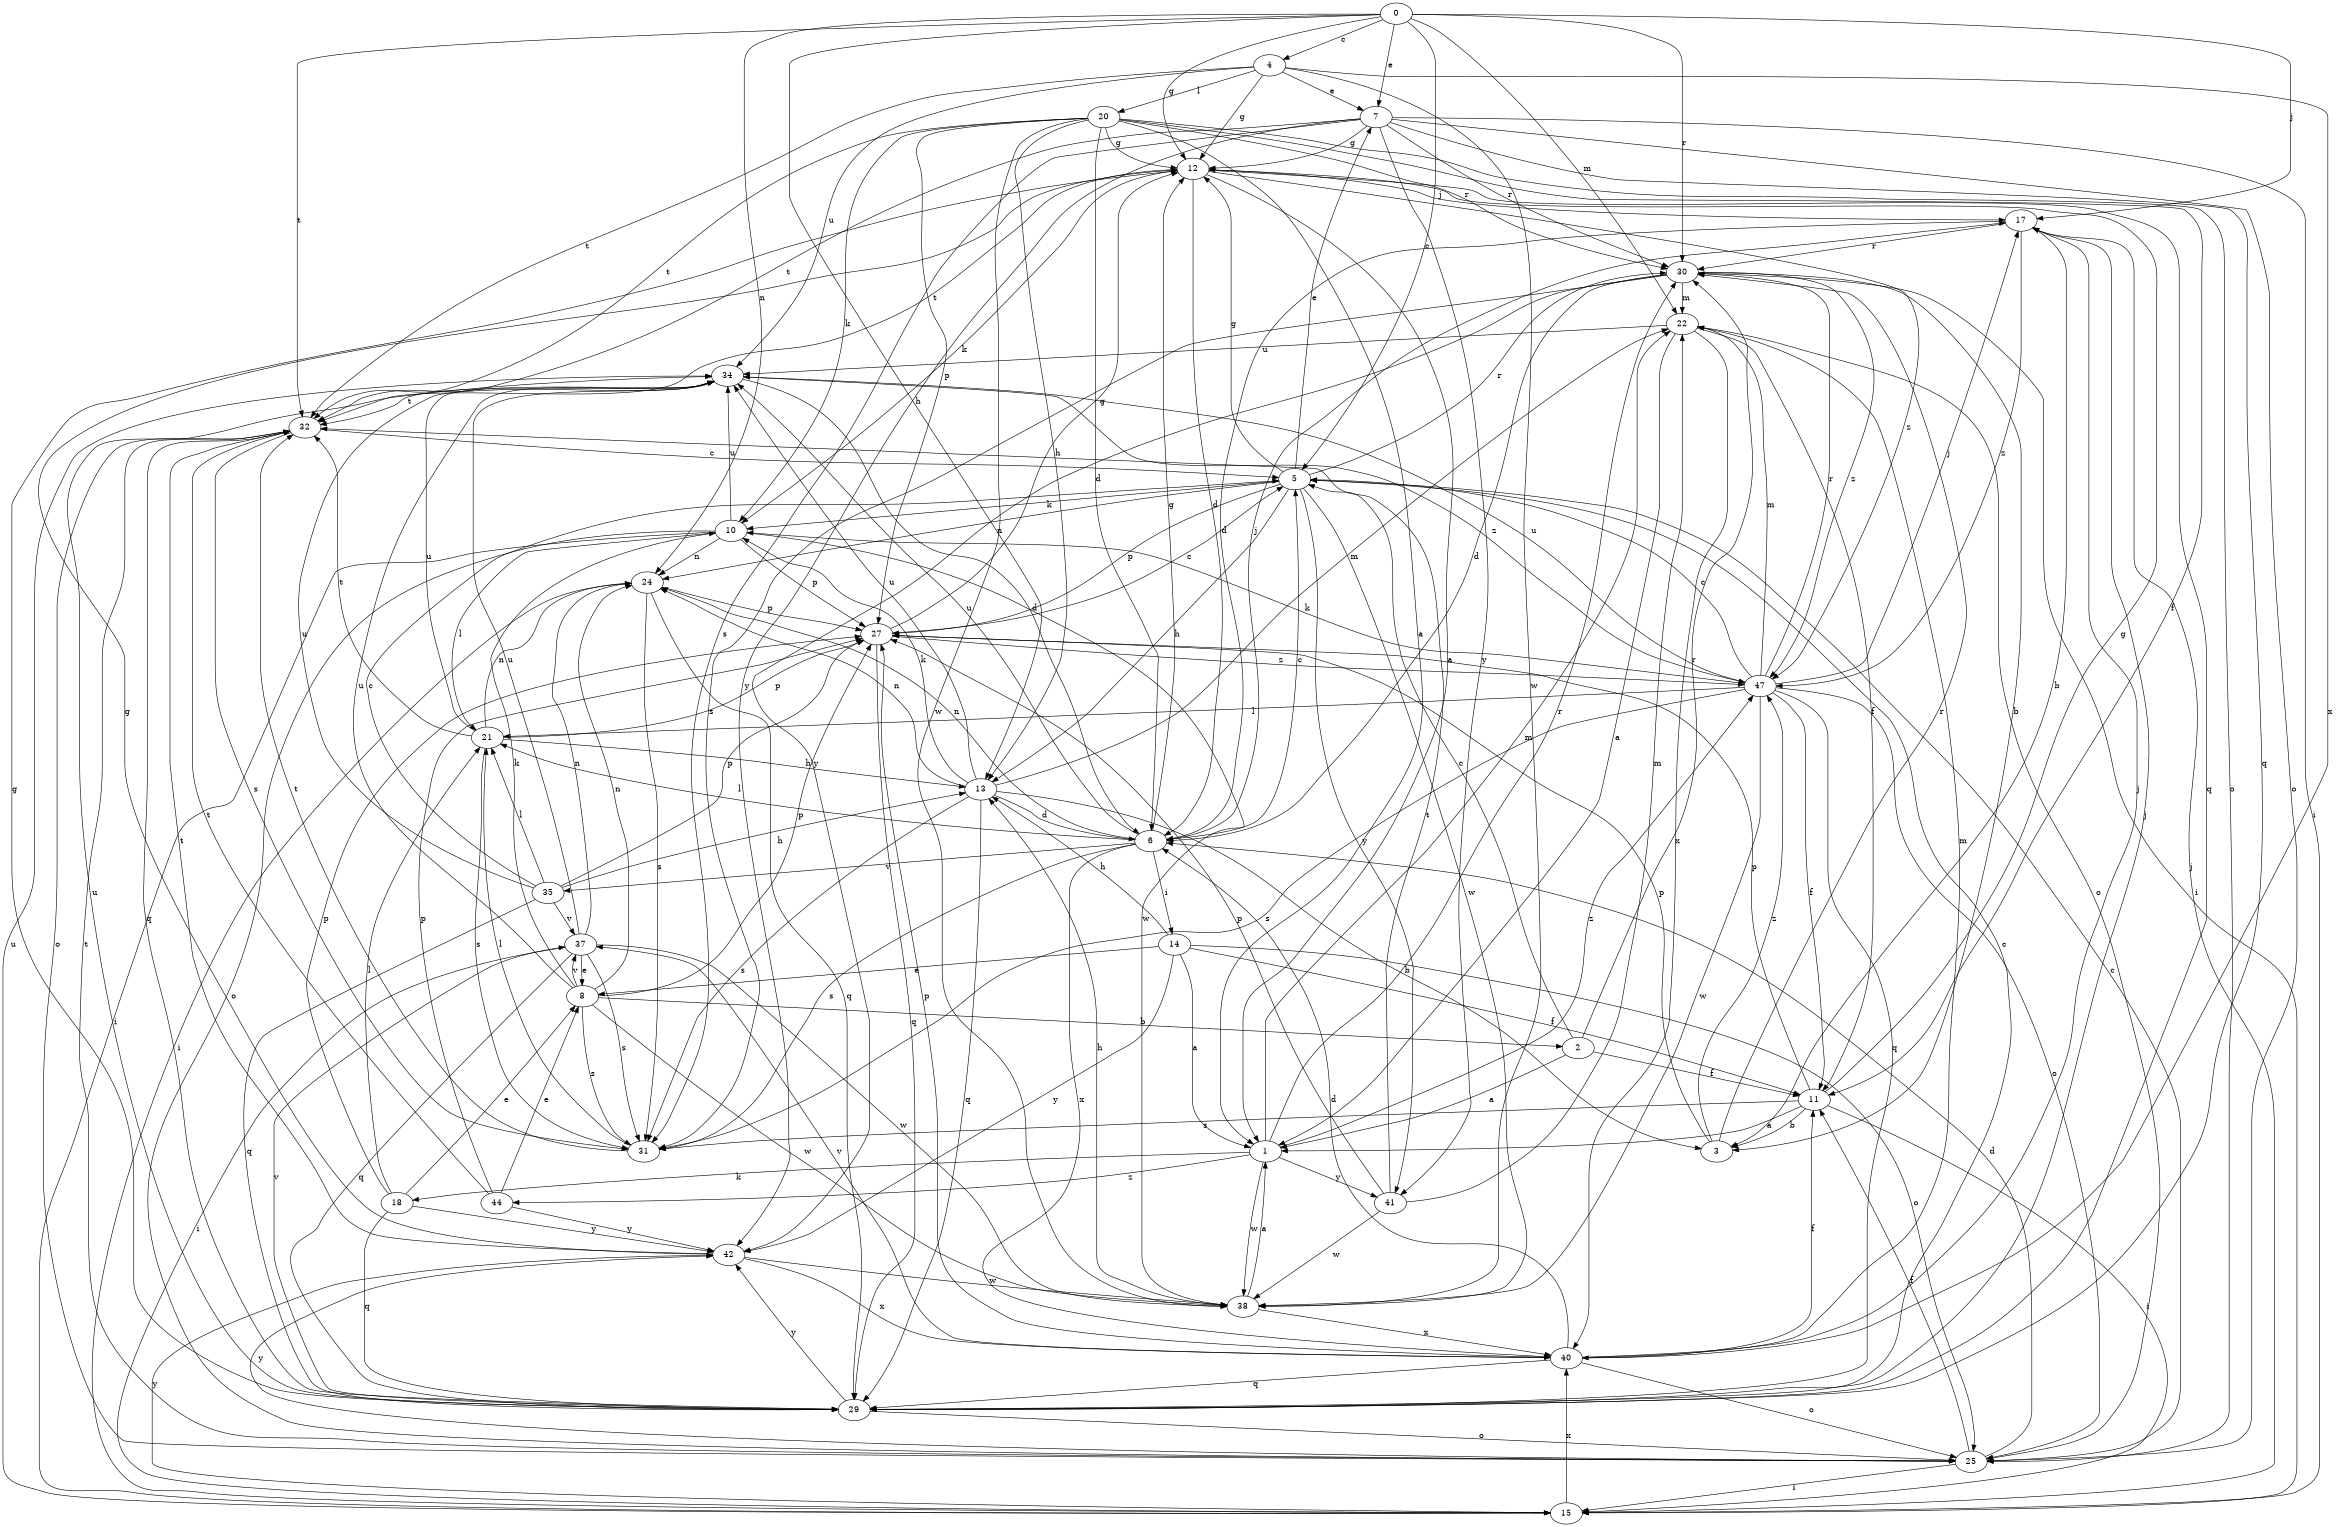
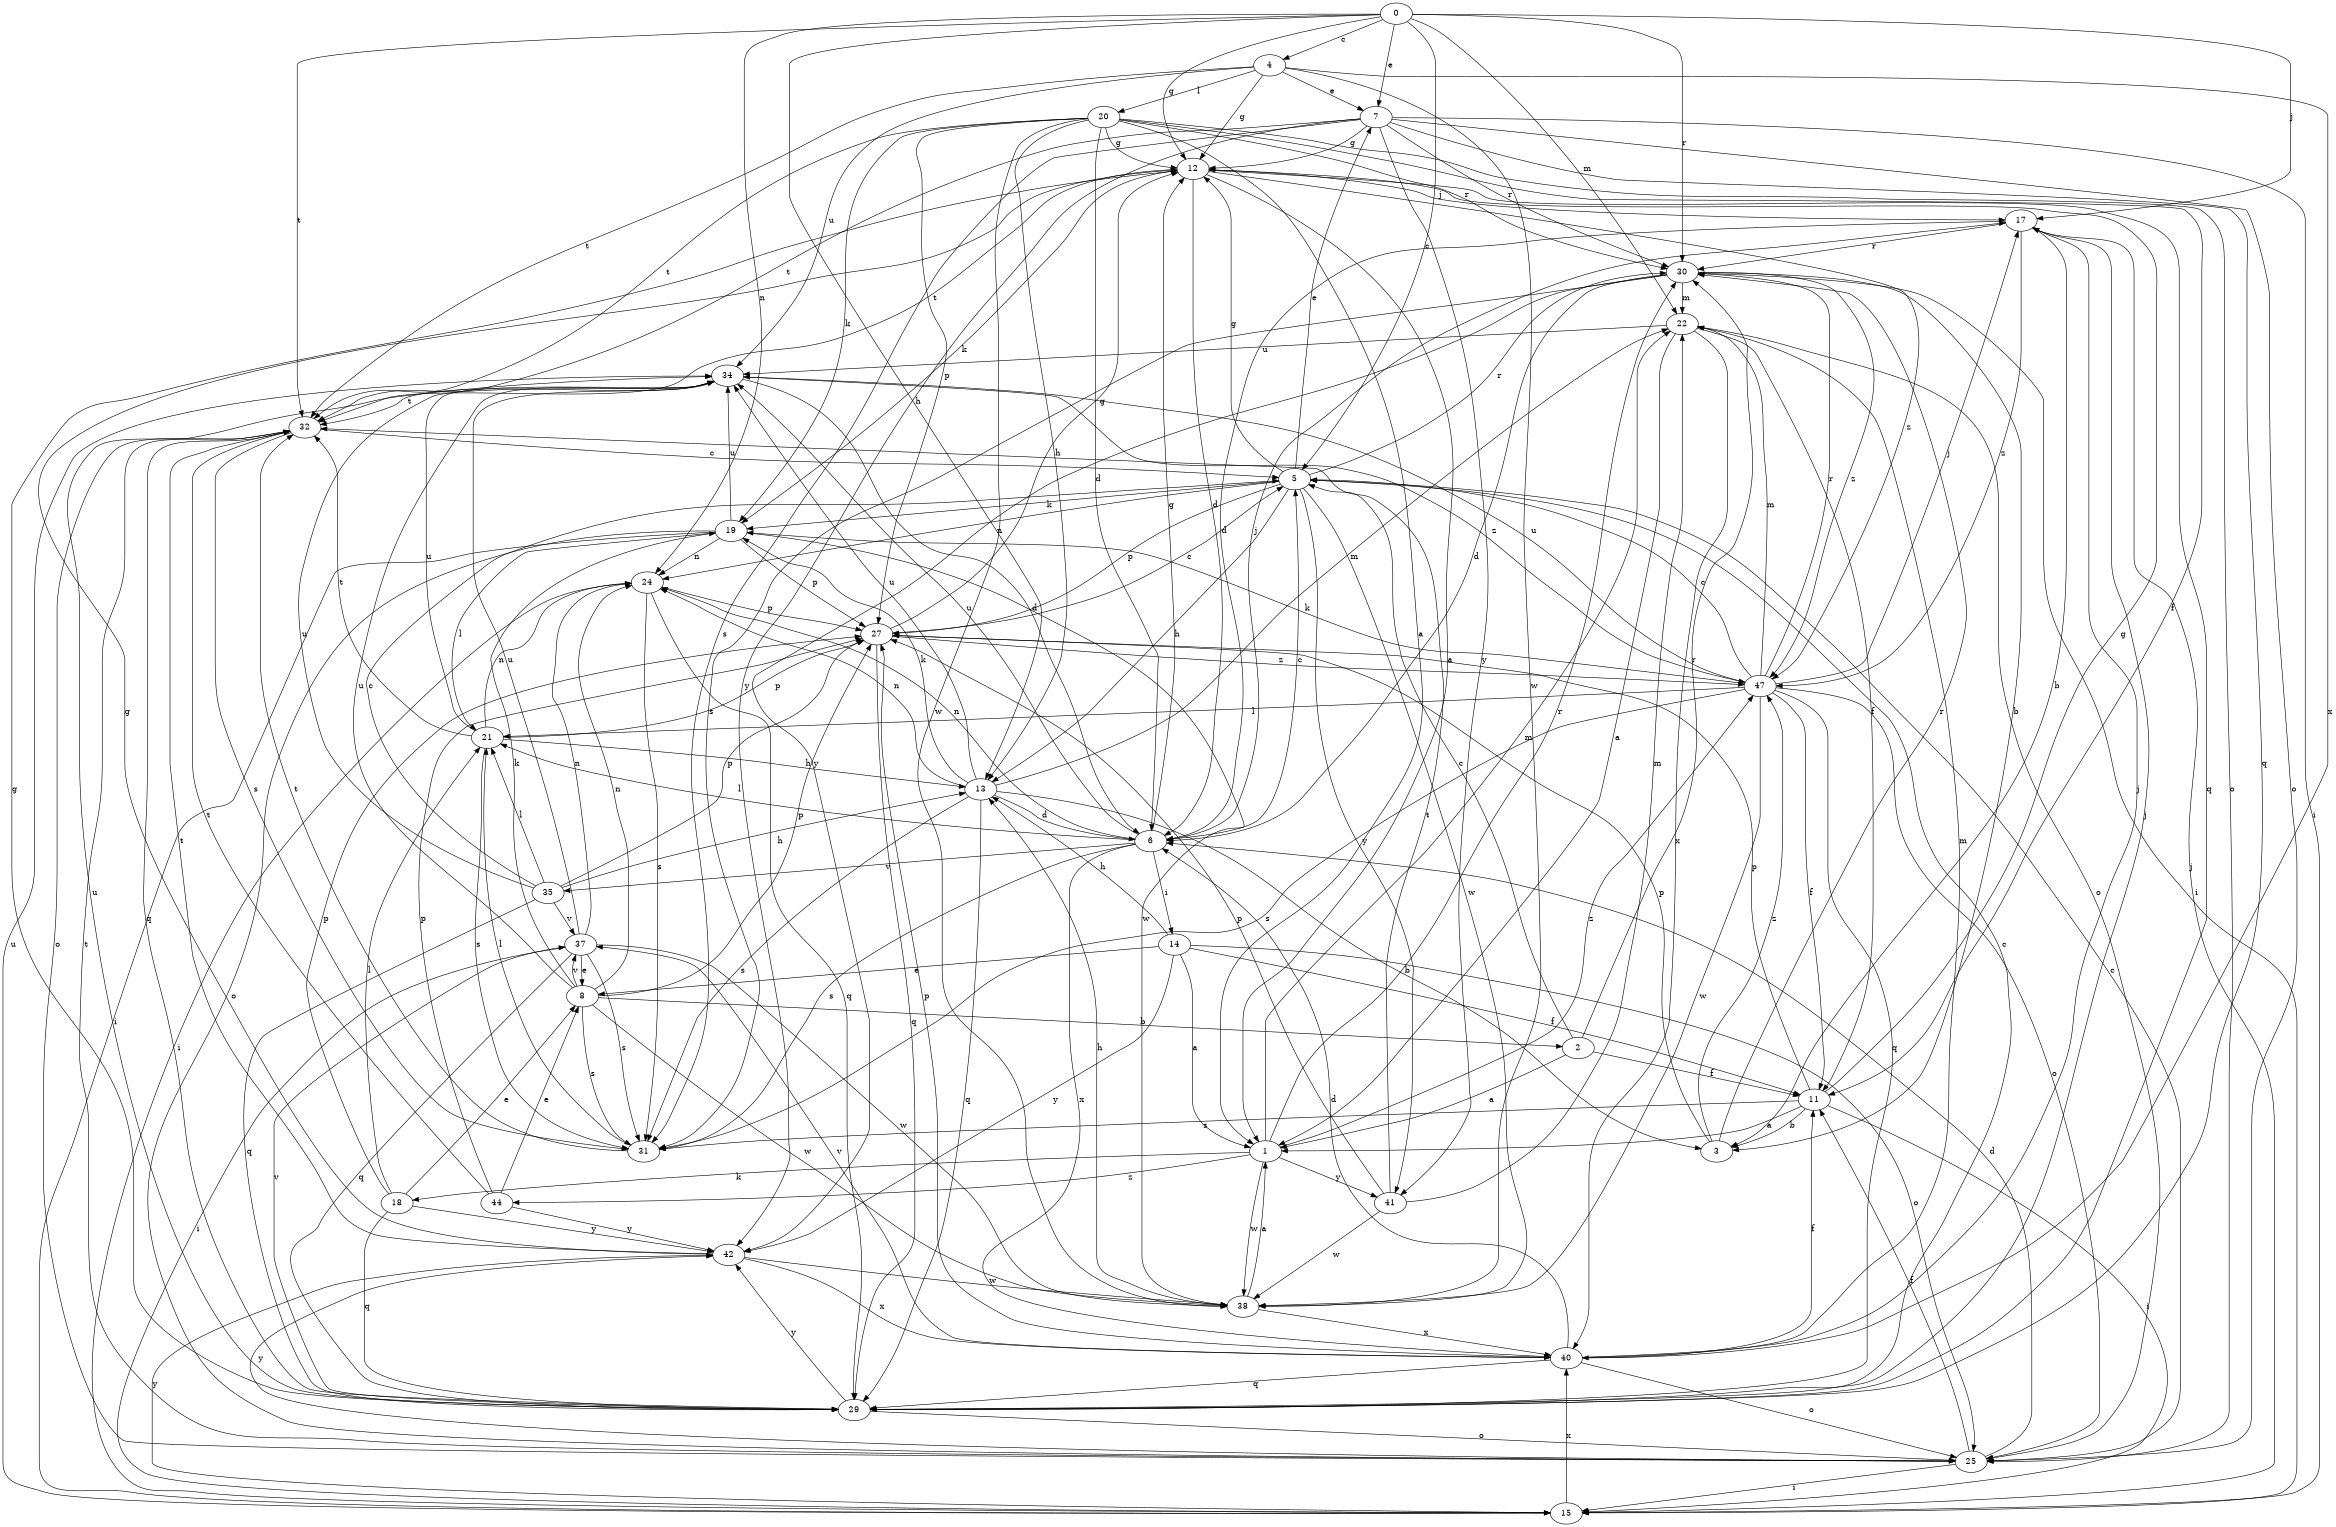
node "10": label "10" -> "19"
